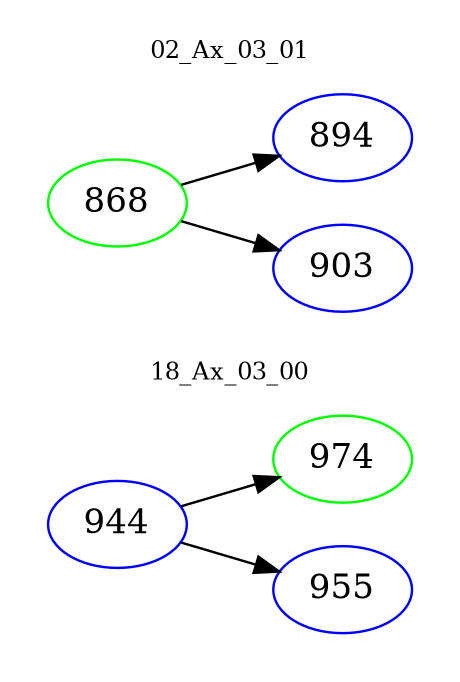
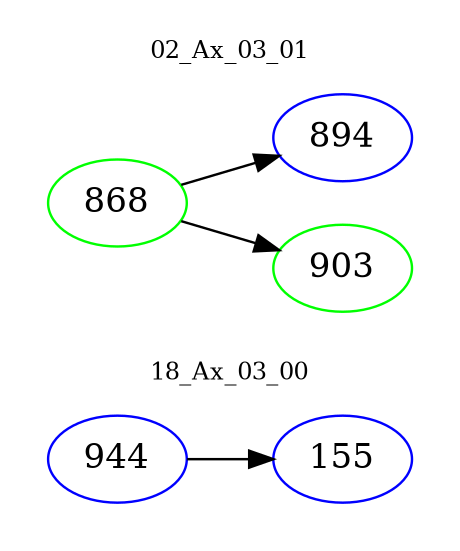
node "903": color blue -> green
node "974": removed
node "955": label "955" -> "155"
